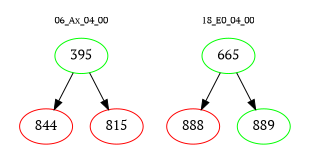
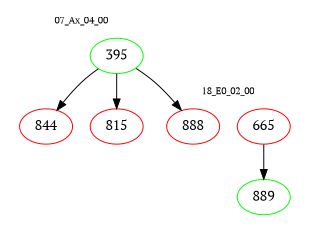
cluster "06_Ax_04_00": label "06_Ax_04_00" -> "07_Ax_04_00"
cluster "18_E0_04_00": label "18_E0_04_00" -> "18_E0_02_00"
node "665": color green -> red
edge "665" -> "888": now "395" -> "888"
